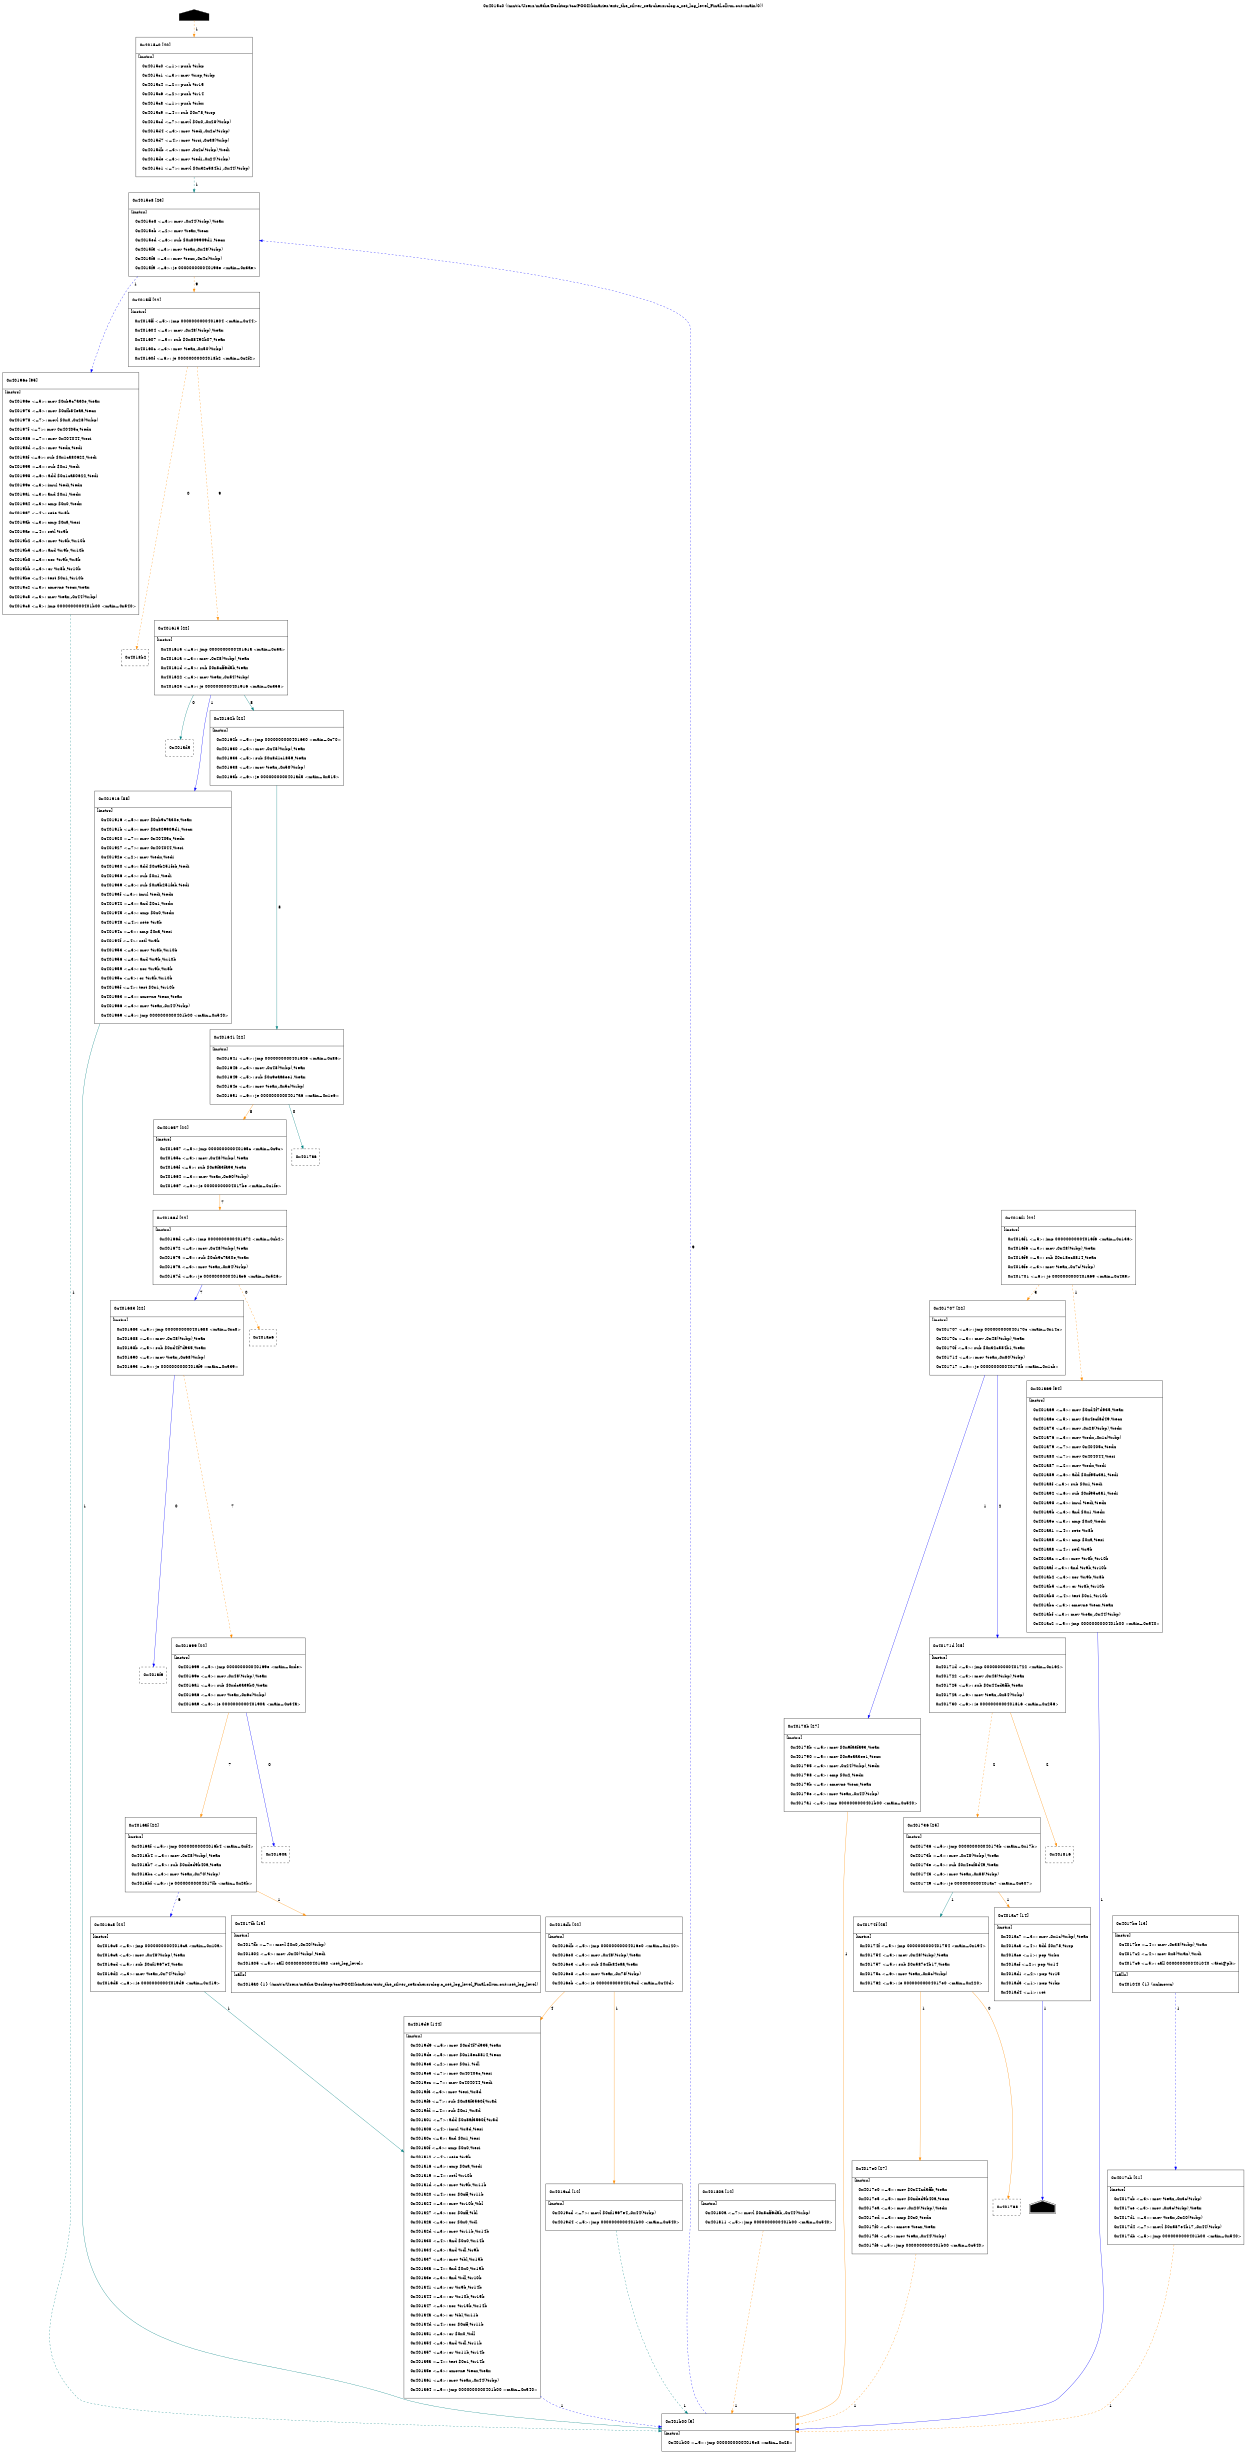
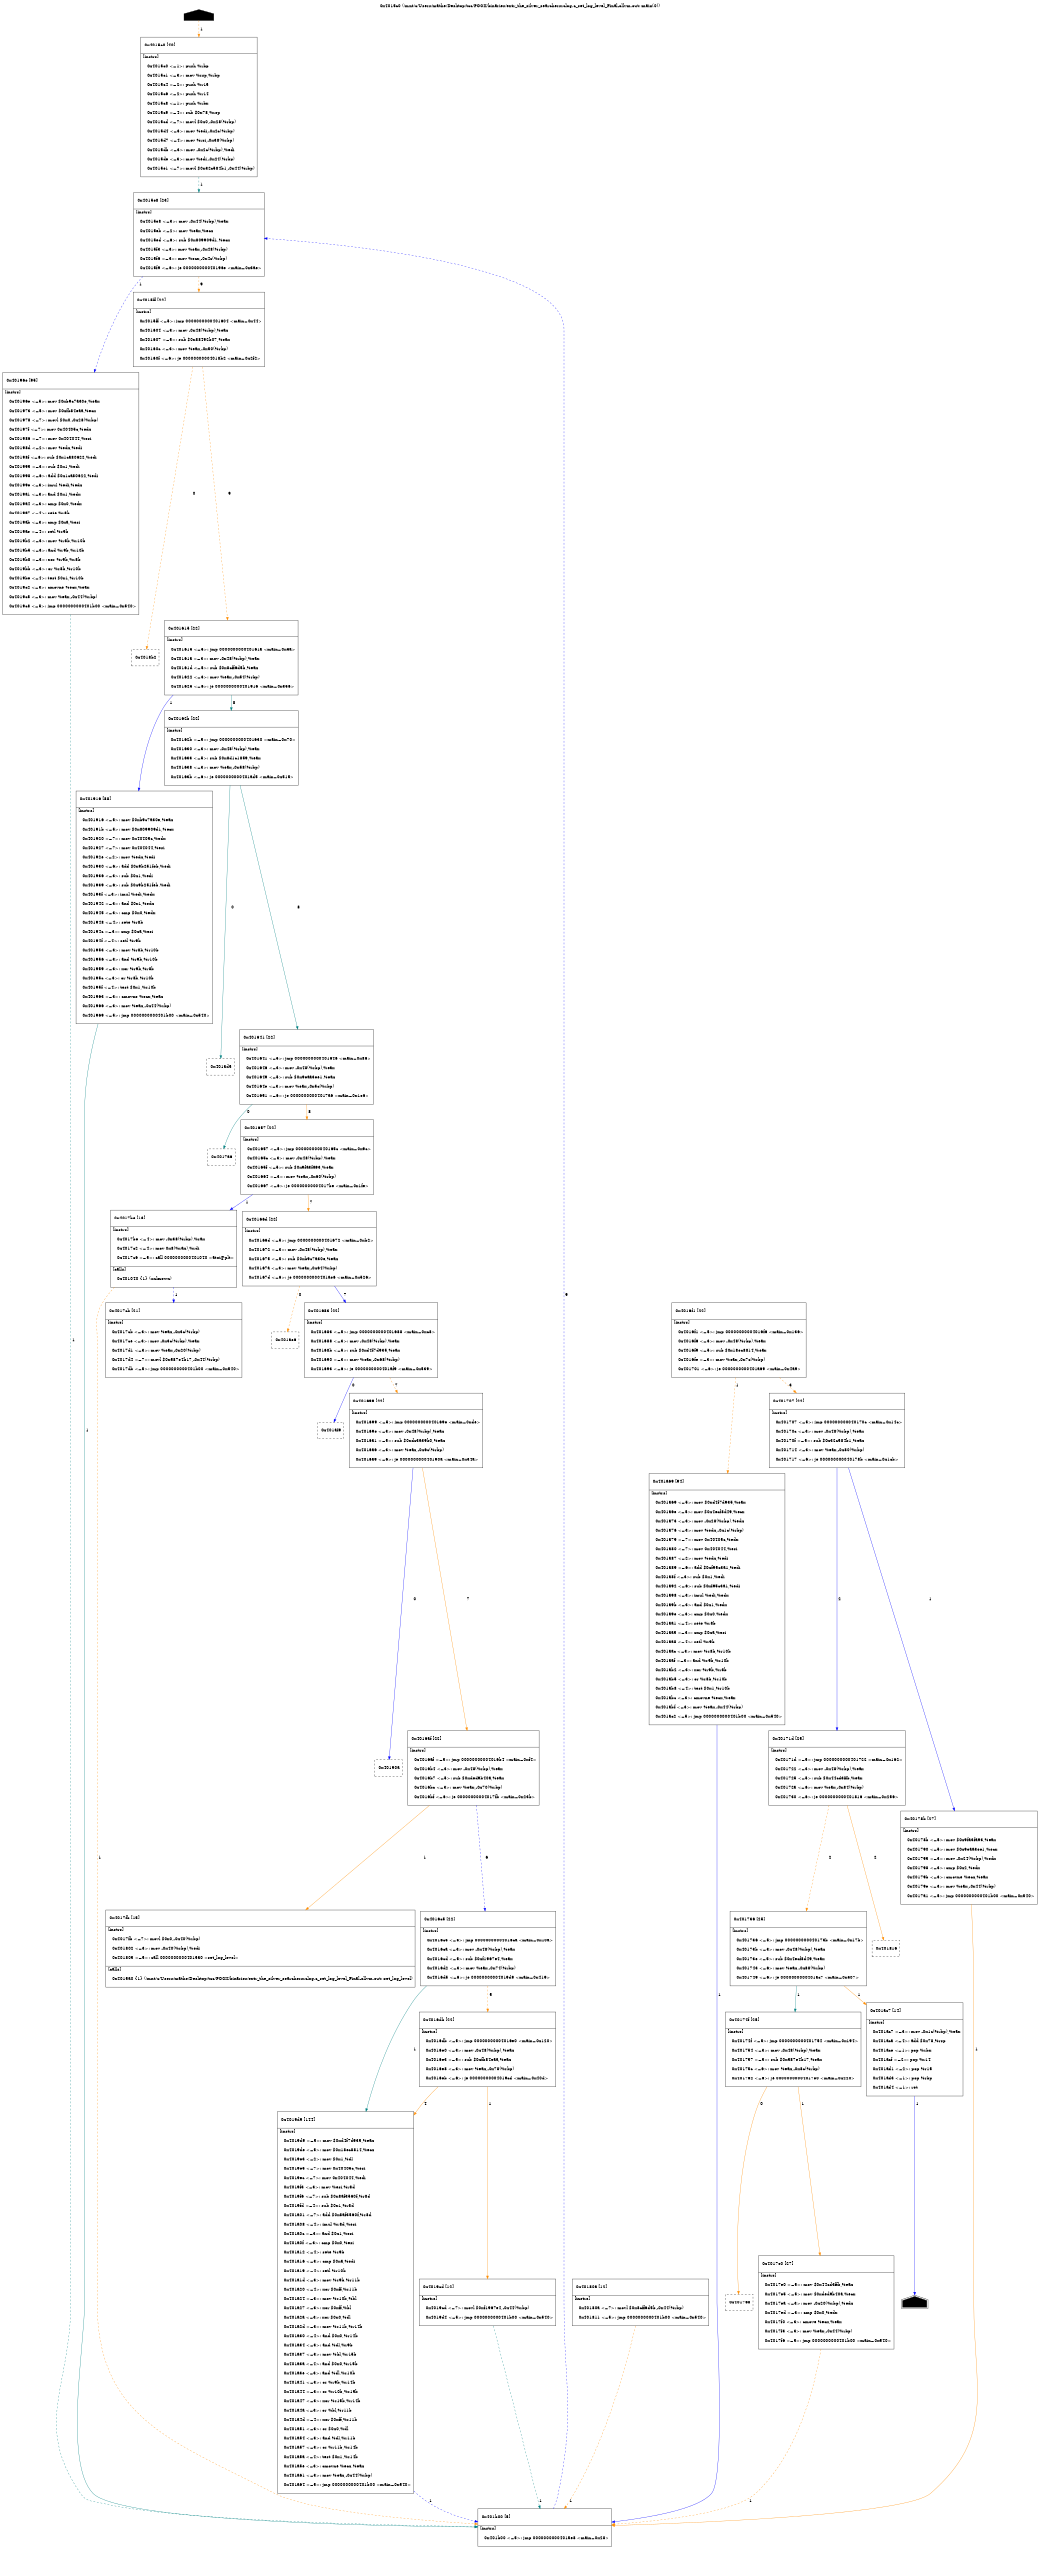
edge "0x401615 [22]" -> "0x401ad5": now "0x40162b [22]" -> "0x401ad5"
edge "0x401657 [22]" -> "0x4017be [13]": added, label "1"
edge "0x4016c5 [22]" -> "0x4016db [22]": added, label "5"
edge "0x4017cb [21]" -> "0x401b00 [5]": now "0x4017be [13]" -> "0x401b00 [5]"
